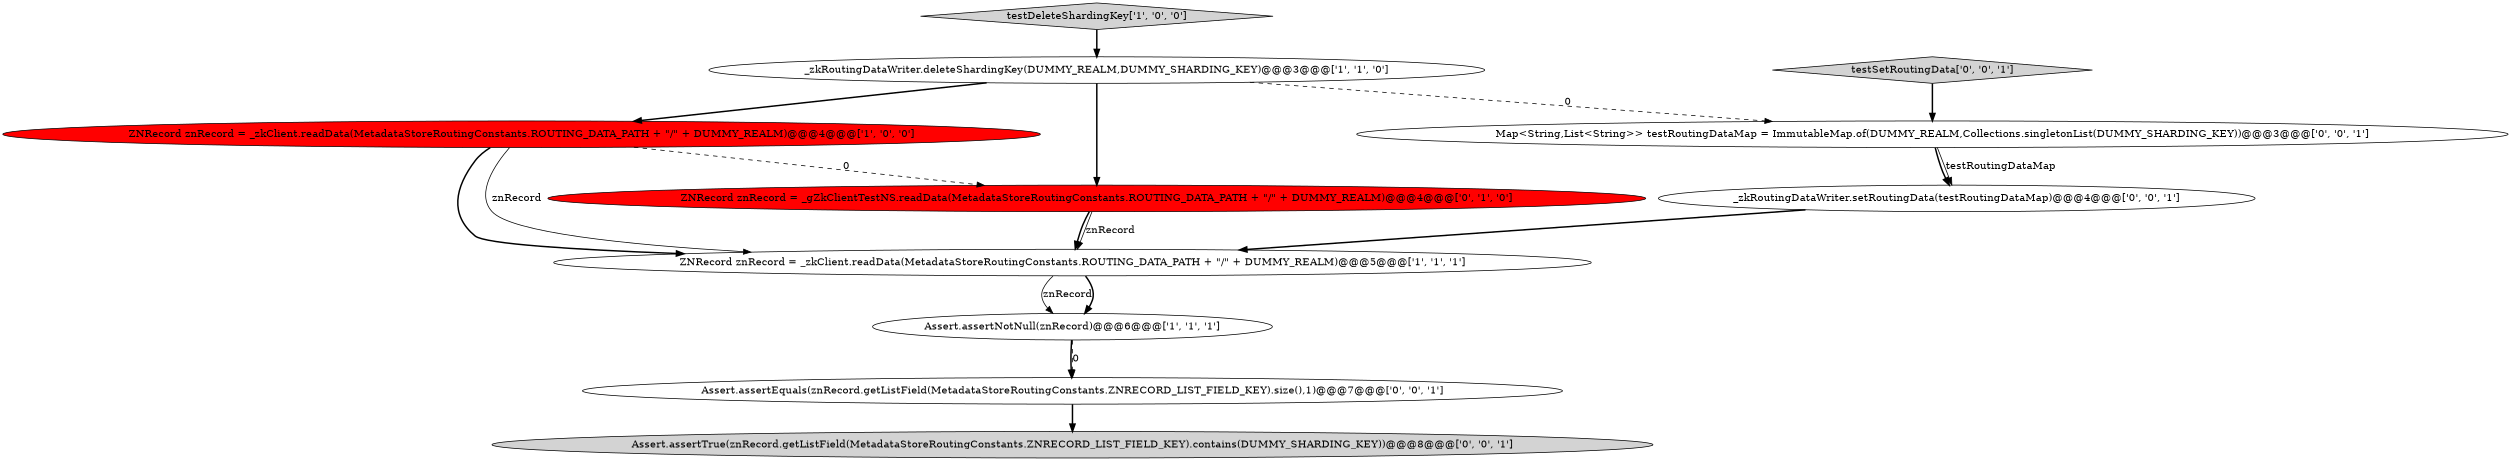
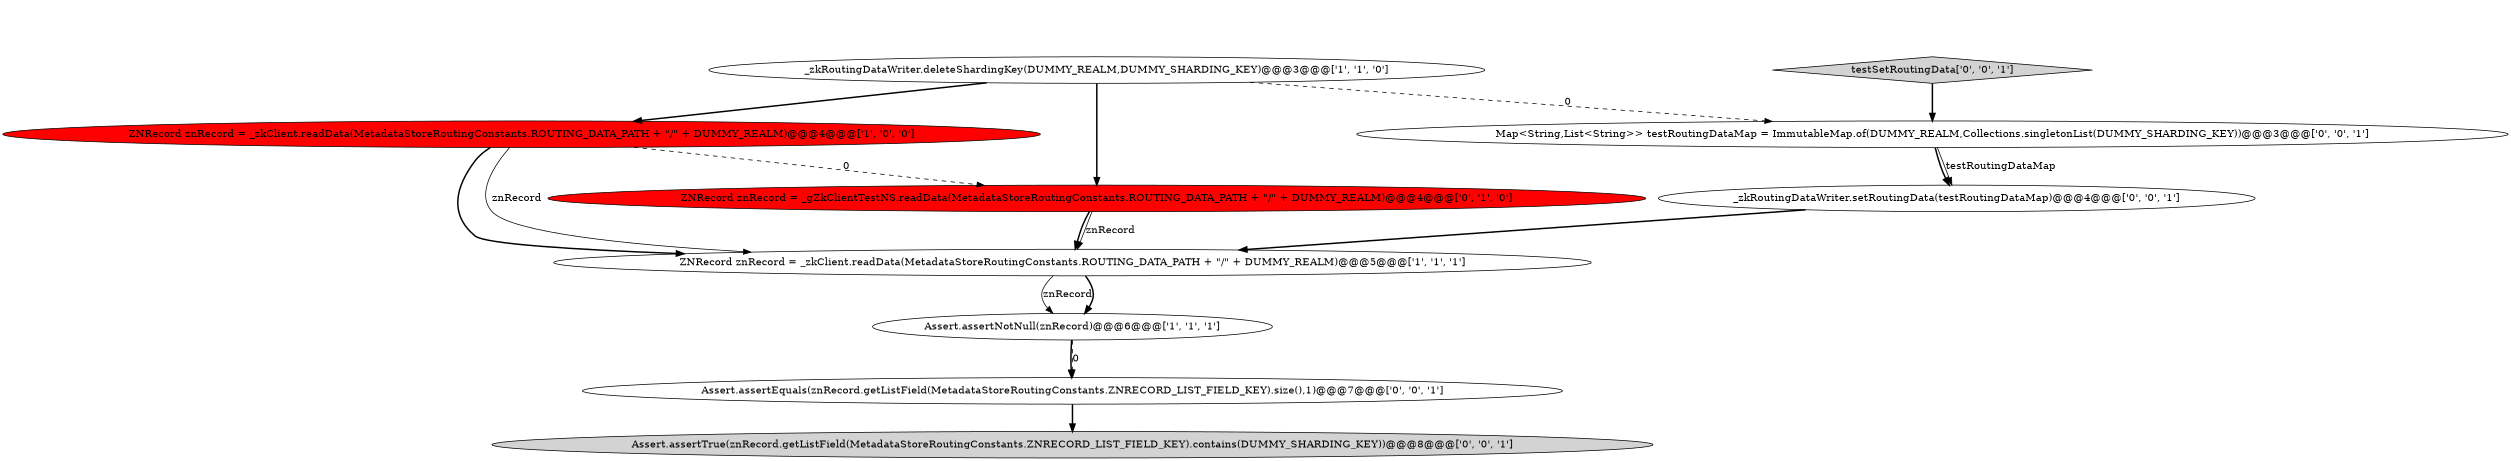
node "testDeleteShardingKey['1', '0', '0']": removed
